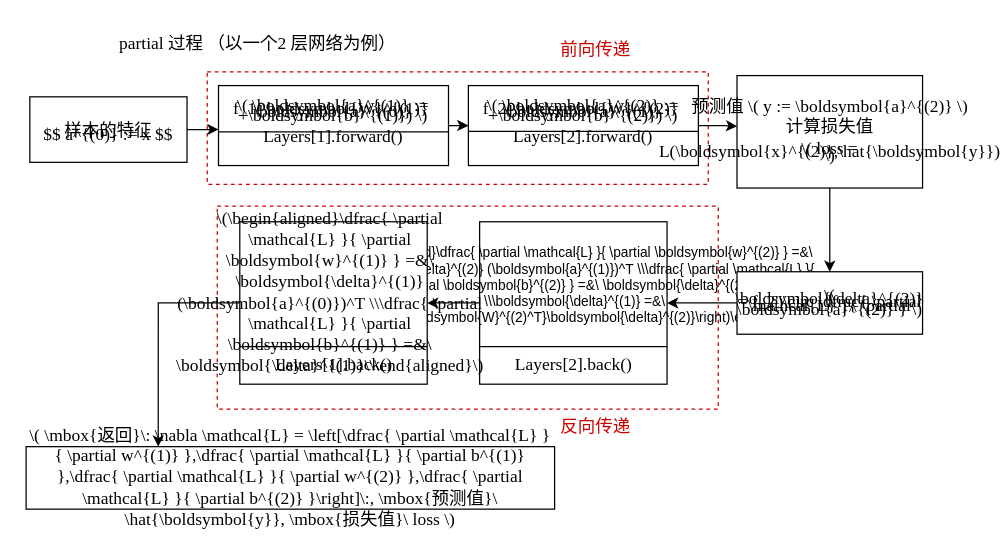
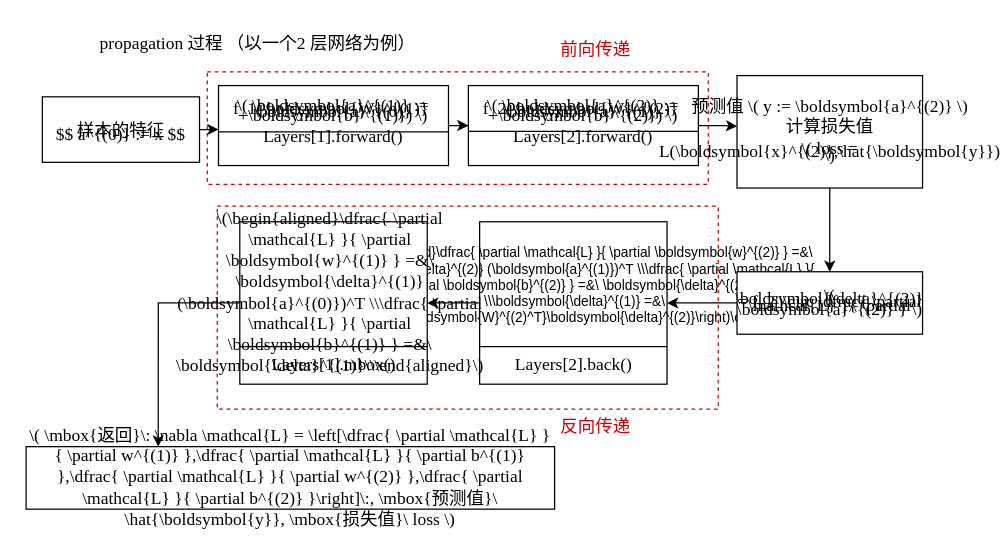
node "partial 过程 （以一个2 层网络为例）": label "partial 过程 （以一个2 层网络为例）" -> "propagation 过程 （以一个2 层网络为例）"
node "样本的特征$$ a^{(0)} := x $$": moved (108, 130) -> (121, 130)
node "Layers[1].back()": label "Layers[1].back()" -> "Layers[1].mbox()"
